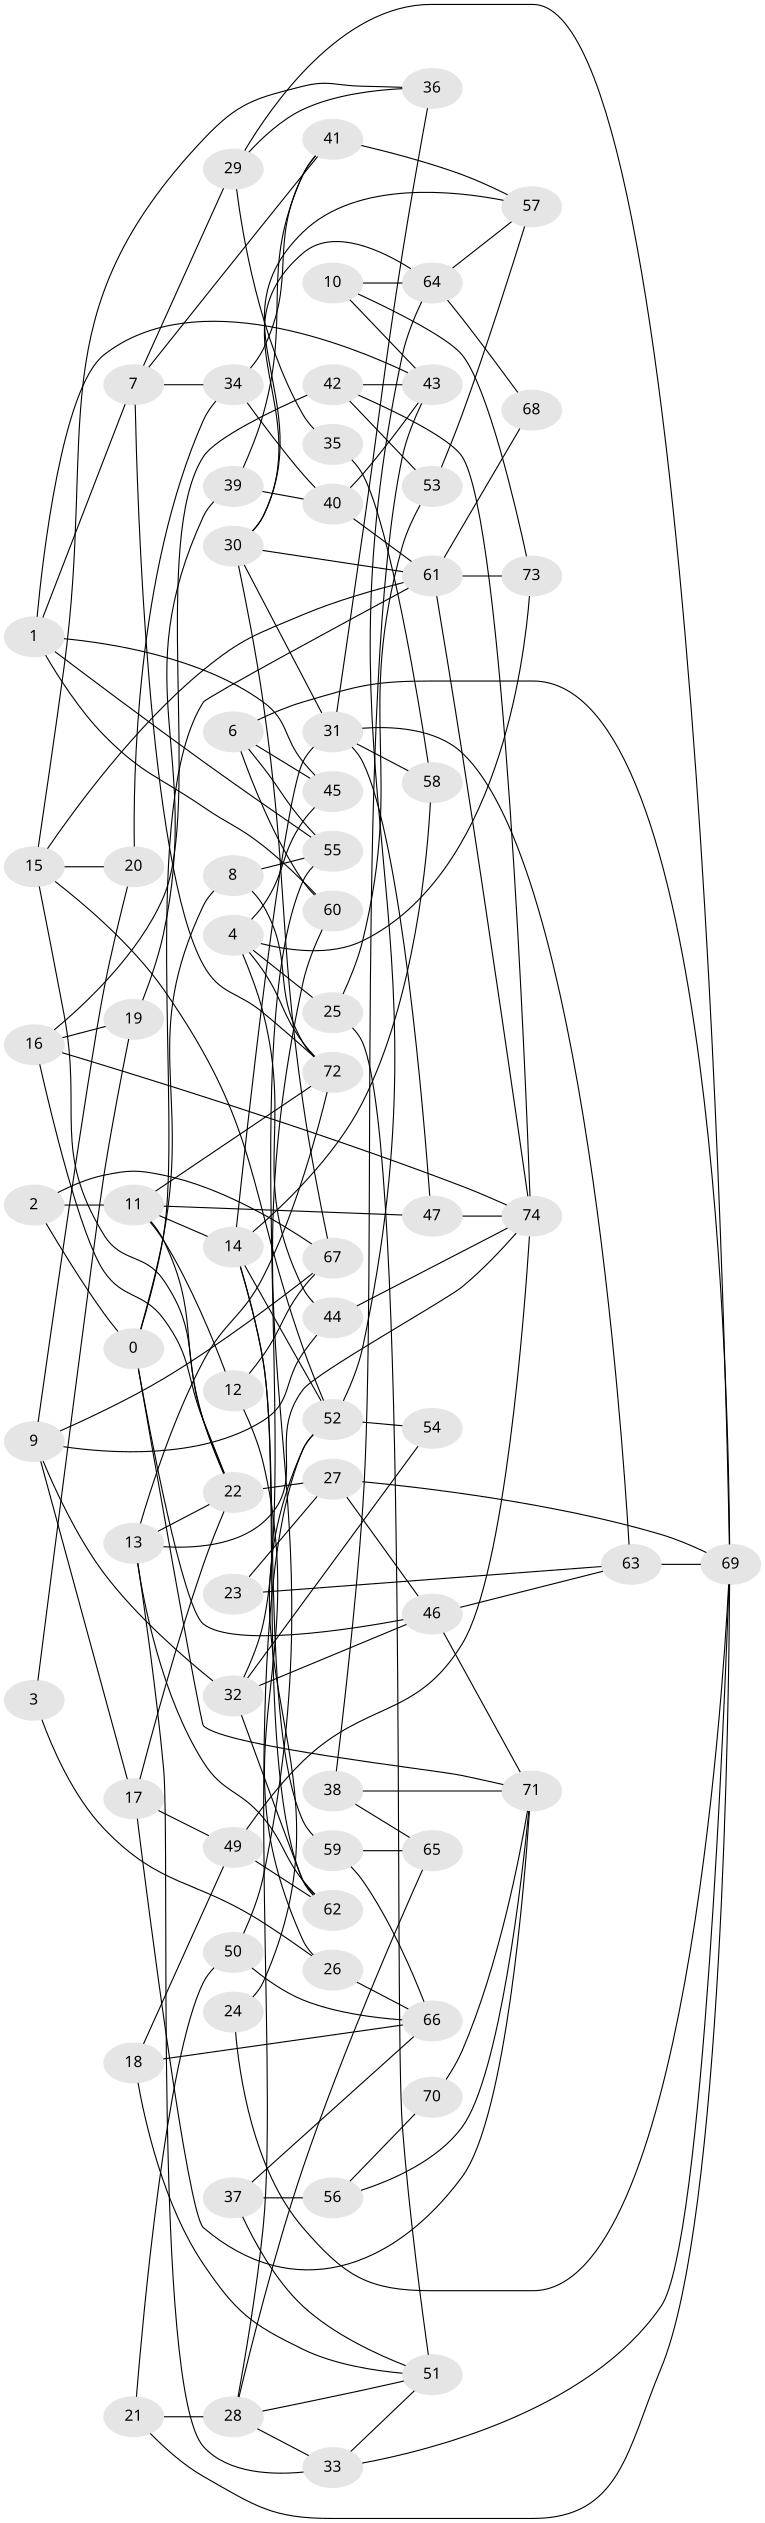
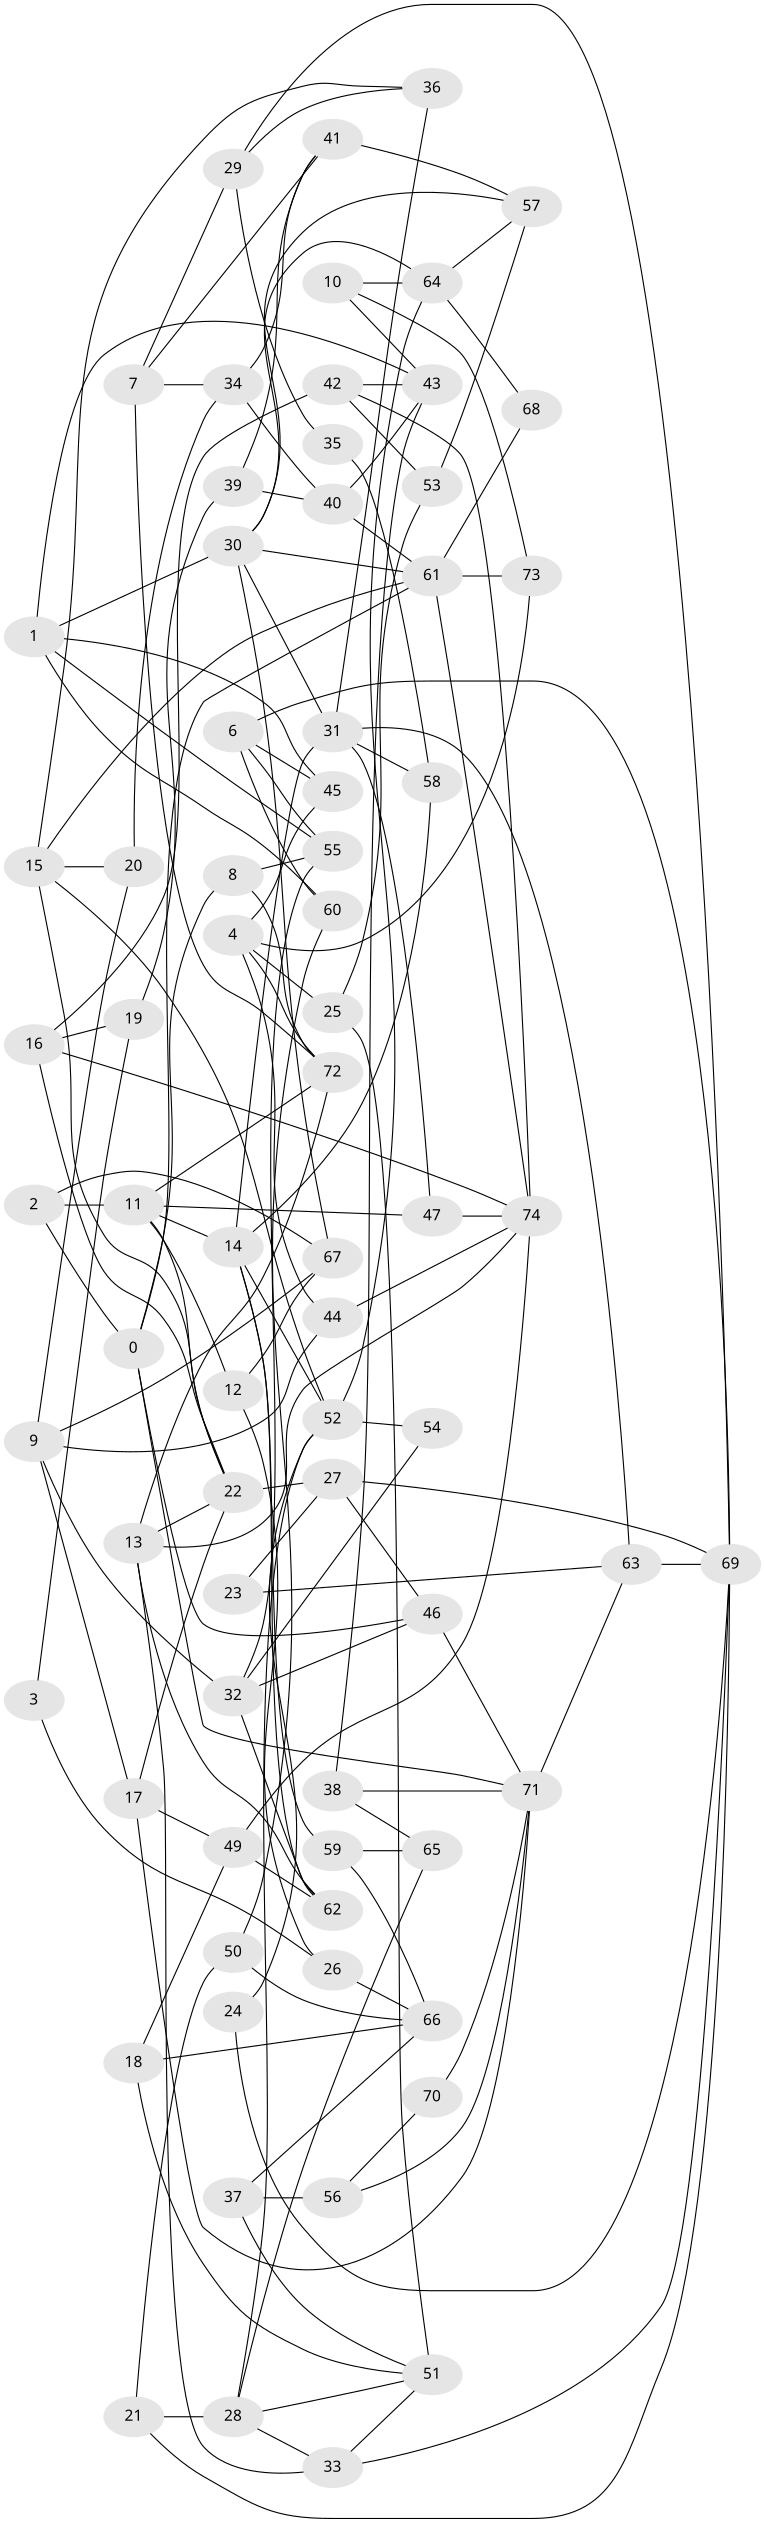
edge "7" -- "1": now "30" -- "1"
edge "63" -- "46": now "63" -- "71"
